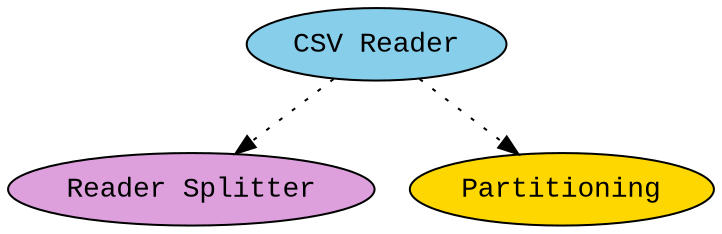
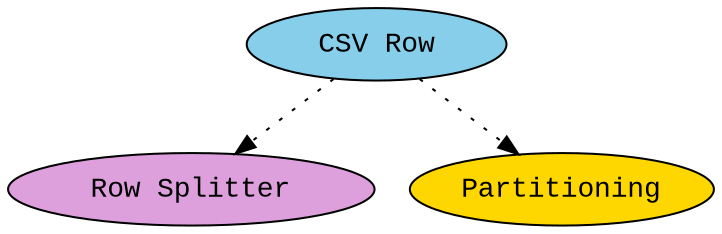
node "CSV Reader": label "CSV Reader" -> "CSV Row"
node "Reader Splitter": label "Reader Splitter" -> "Row Splitter"
